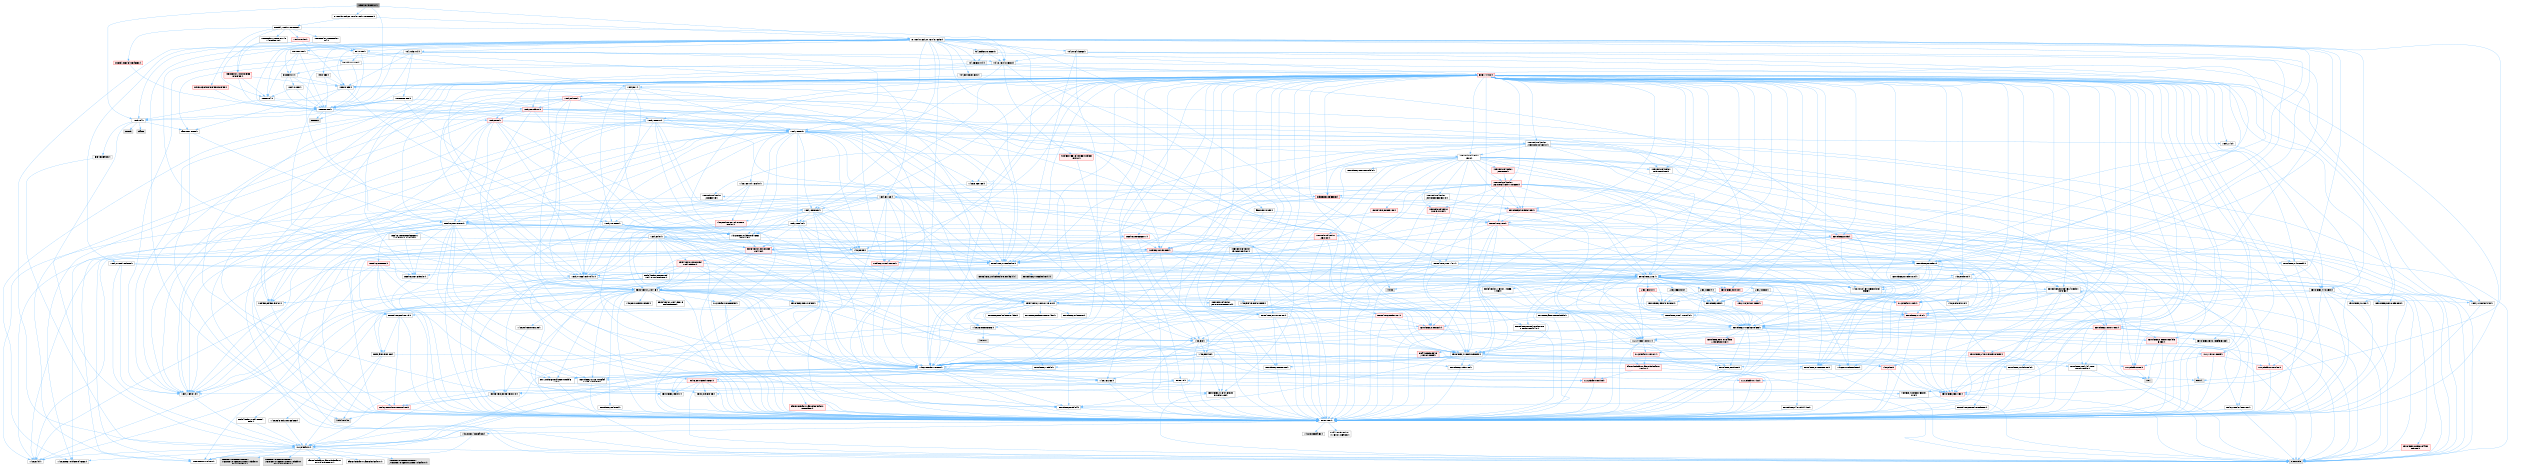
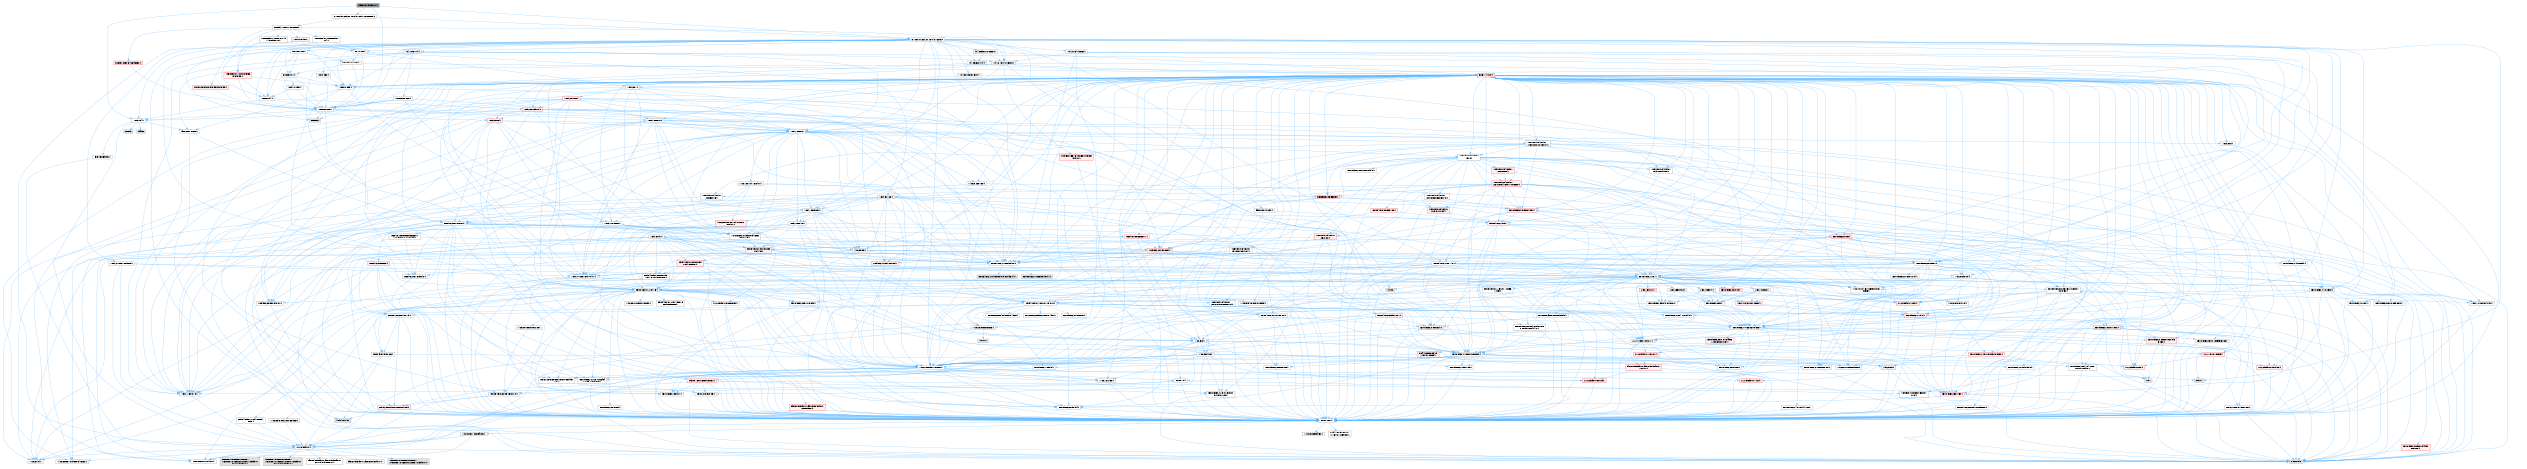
edge "FrameTypes.h" -> "VectorTypes.h": now "FrameTypes.h" -> "sstream"
node "Math/Axis.h": label "Math/Axis.h" -> "Math/Crc.h"
node "Box/IsCharEncodingCompatible With.h": label "Box/IsCharEncodingCompatible With.h" -> "Traits/IsCharEncodingCompatible With.h"
node "String/FormatStringSan.h": label "String/FormatStringSan.h" -> "Identity/FormatStringSan.h"
